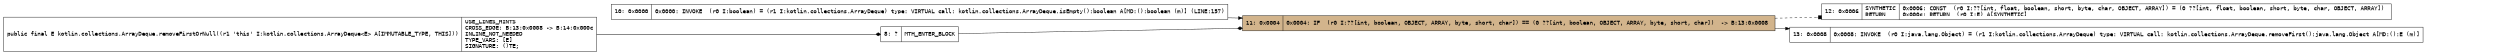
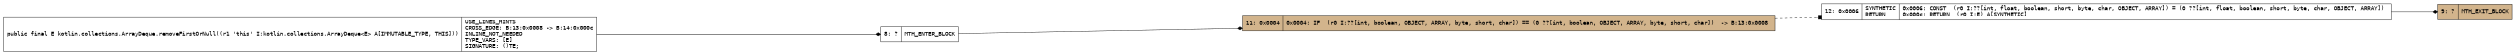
node "10: 0x0000": removed
node "9: ?": added
node "13: 0x0008": removed
